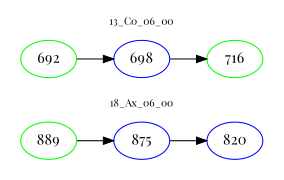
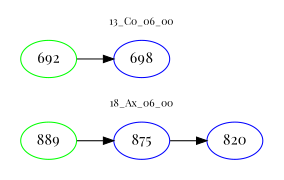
node "716": removed
